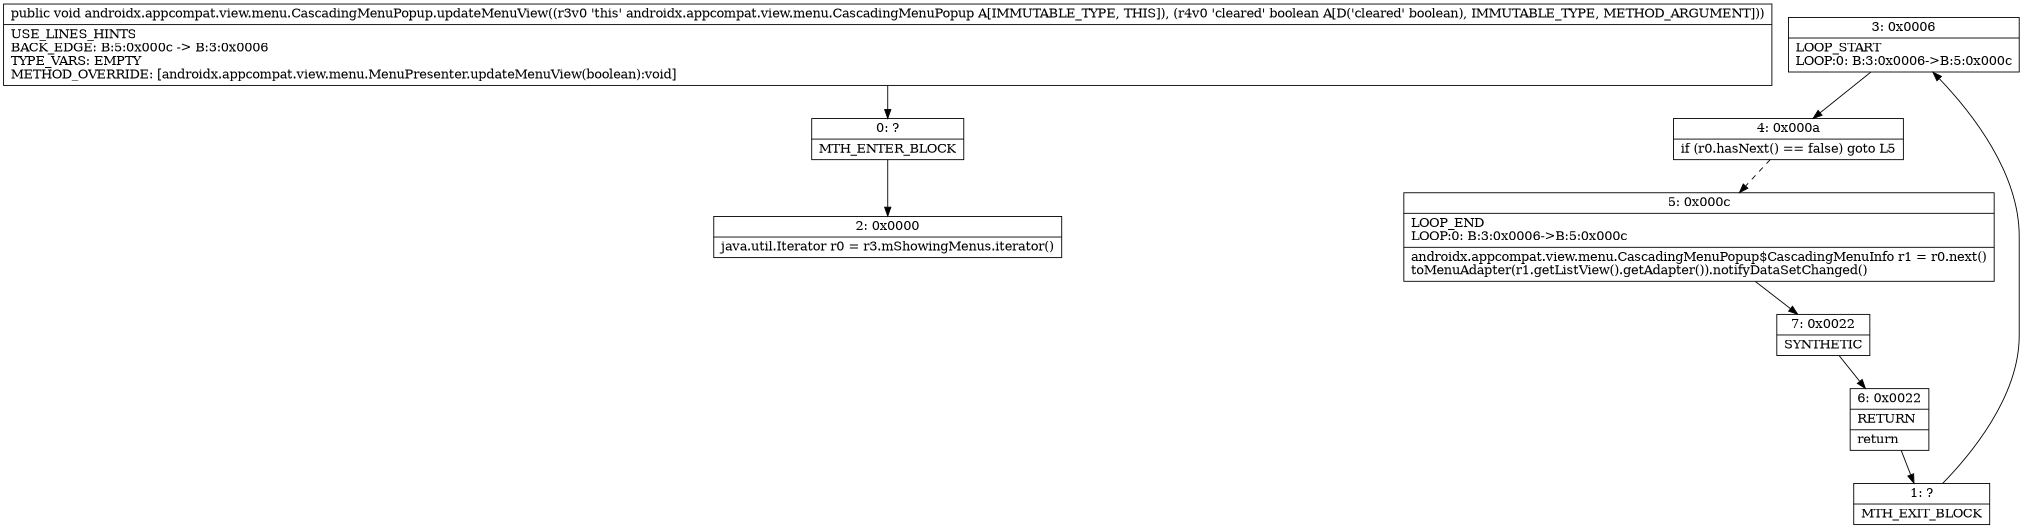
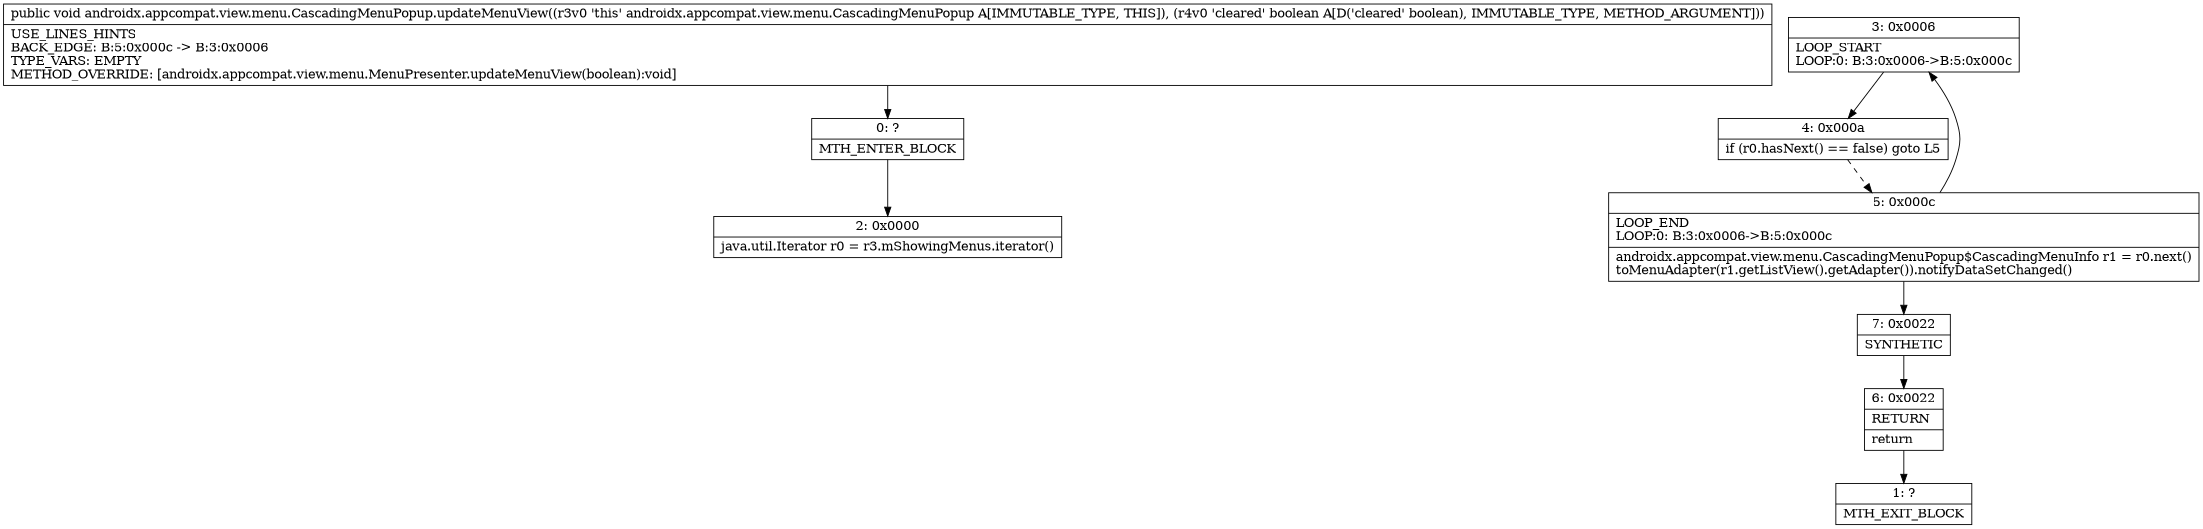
edge "1: ?" -> "3: 0x0006": now "5: 0x000c" -> "3: 0x0006"
